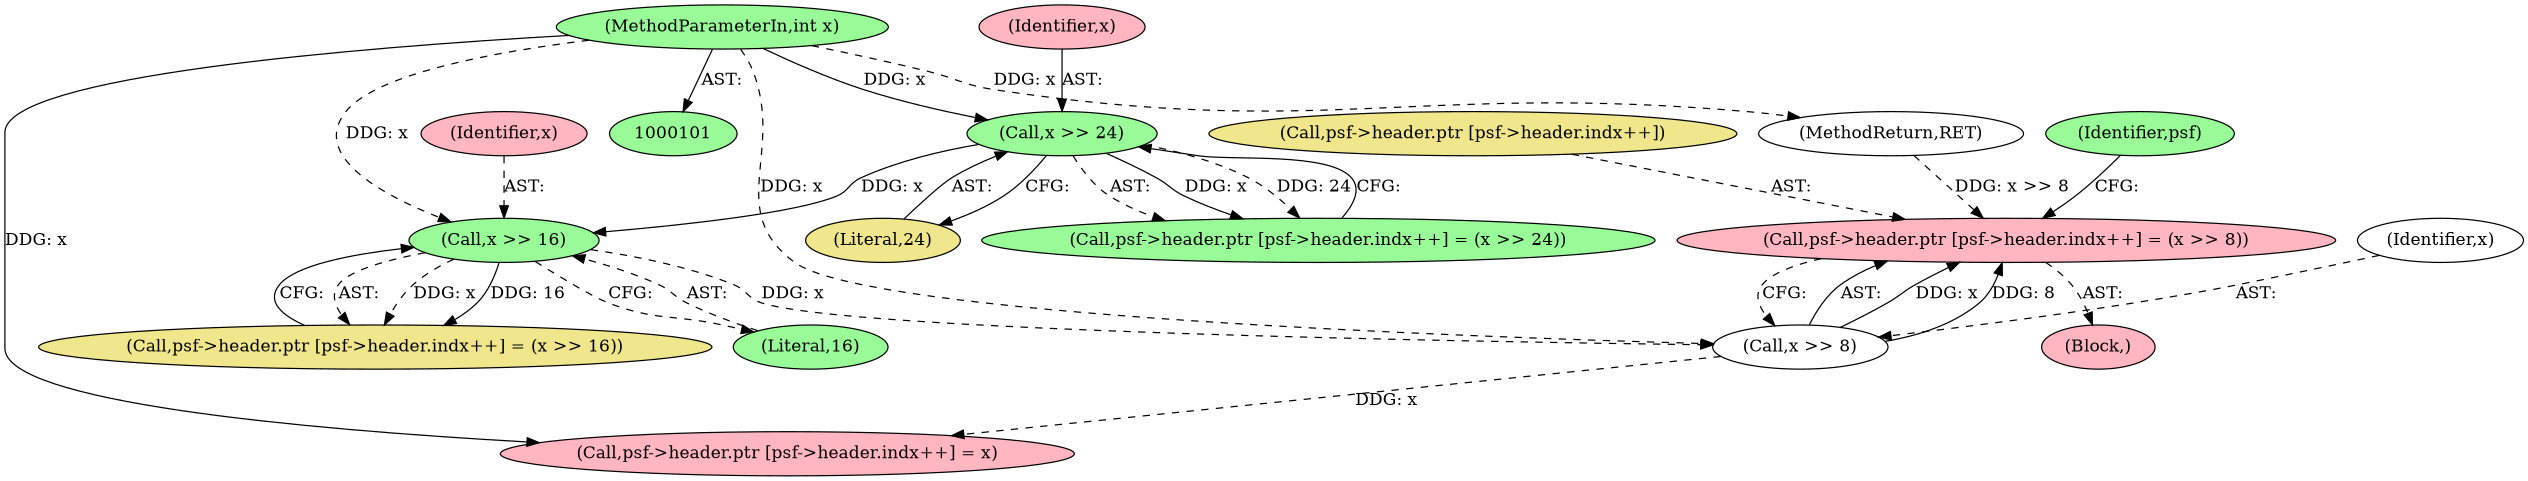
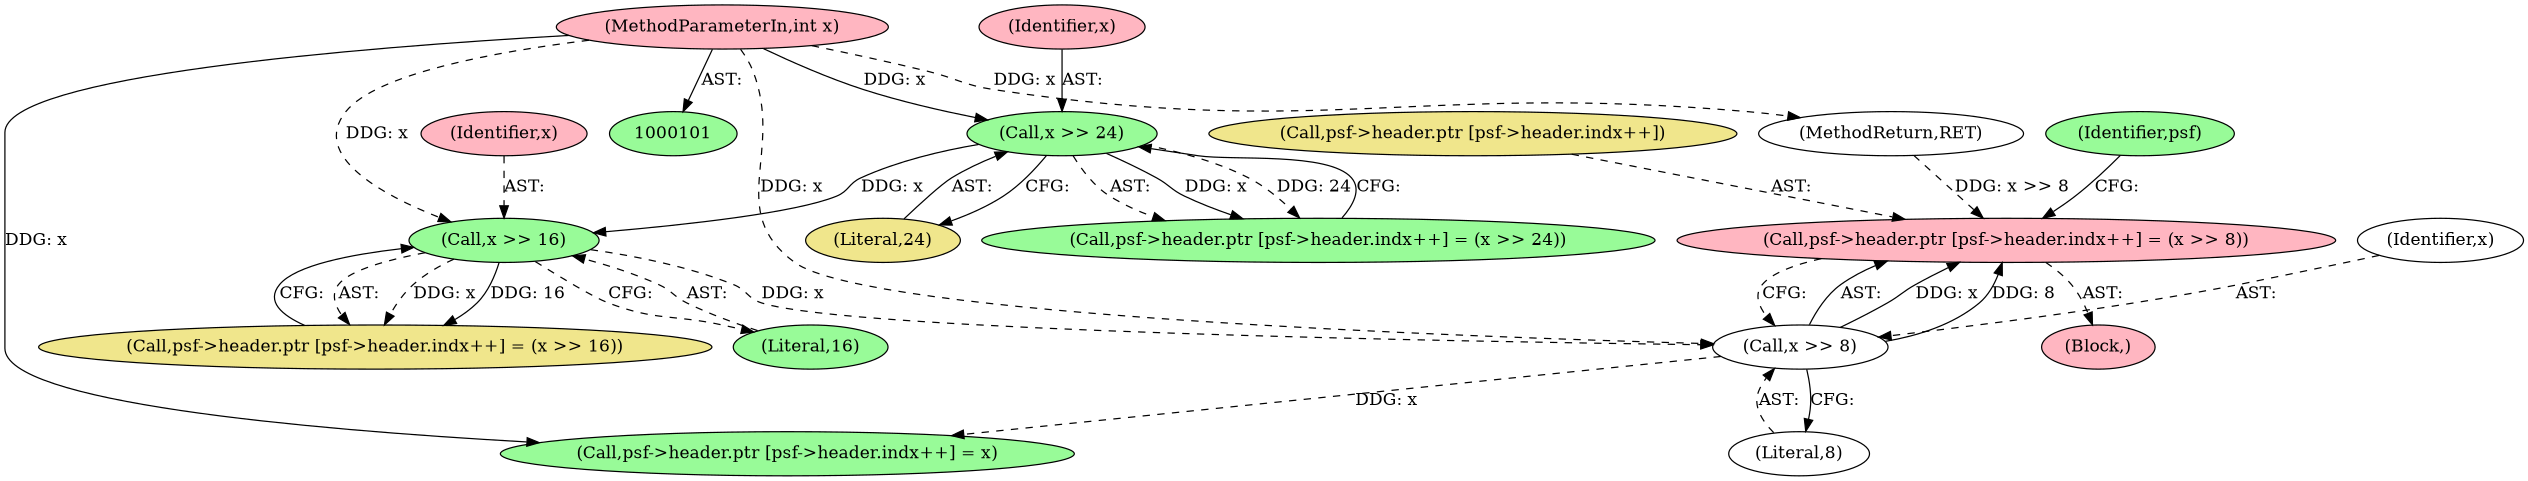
node "(MethodParameterIn,int x)": fillcolor palegreen -> lightpink
node "(Call,psf->header.ptr [psf->header.indx++] = x)": fillcolor lightpink -> palegreen
node "(Literal,8)": added
